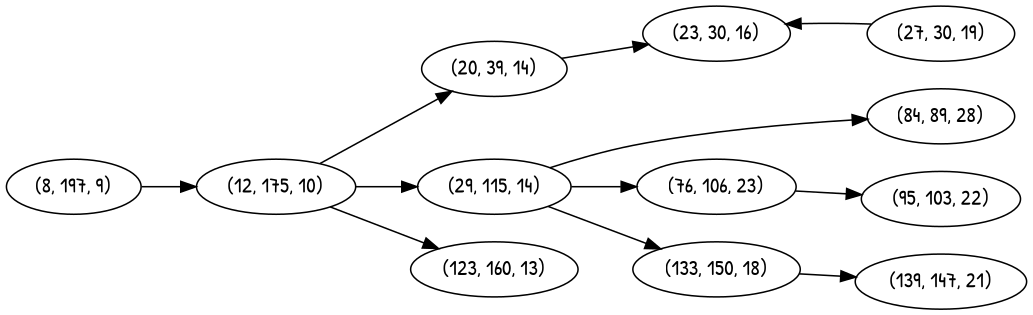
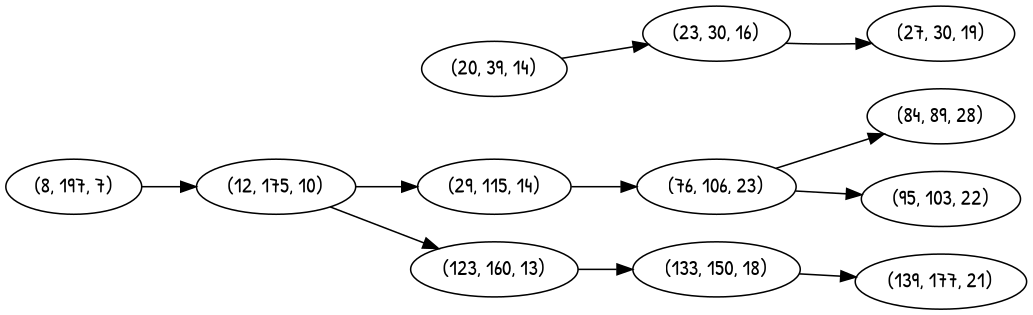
edge "(27, 30, 19)" -> "(23, 30, 16)": reversed
edge "(12, 175, 10)" -> "(20, 39, 14)": removed
edge "(29, 115, 14)" -> "(84, 89, 28)": now "(76, 106, 23)" -> "(84, 89, 28)"
node "(8, 197, 9)": label "(8, 197, 9)" -> "(8, 197, 7)"
edge "(29, 115, 14)" -> "(133, 150, 18)": now "(123, 160, 13)" -> "(133, 150, 18)"
node "(139, 147, 21)": label "(139, 147, 21)" -> "(139, 177, 21)"
